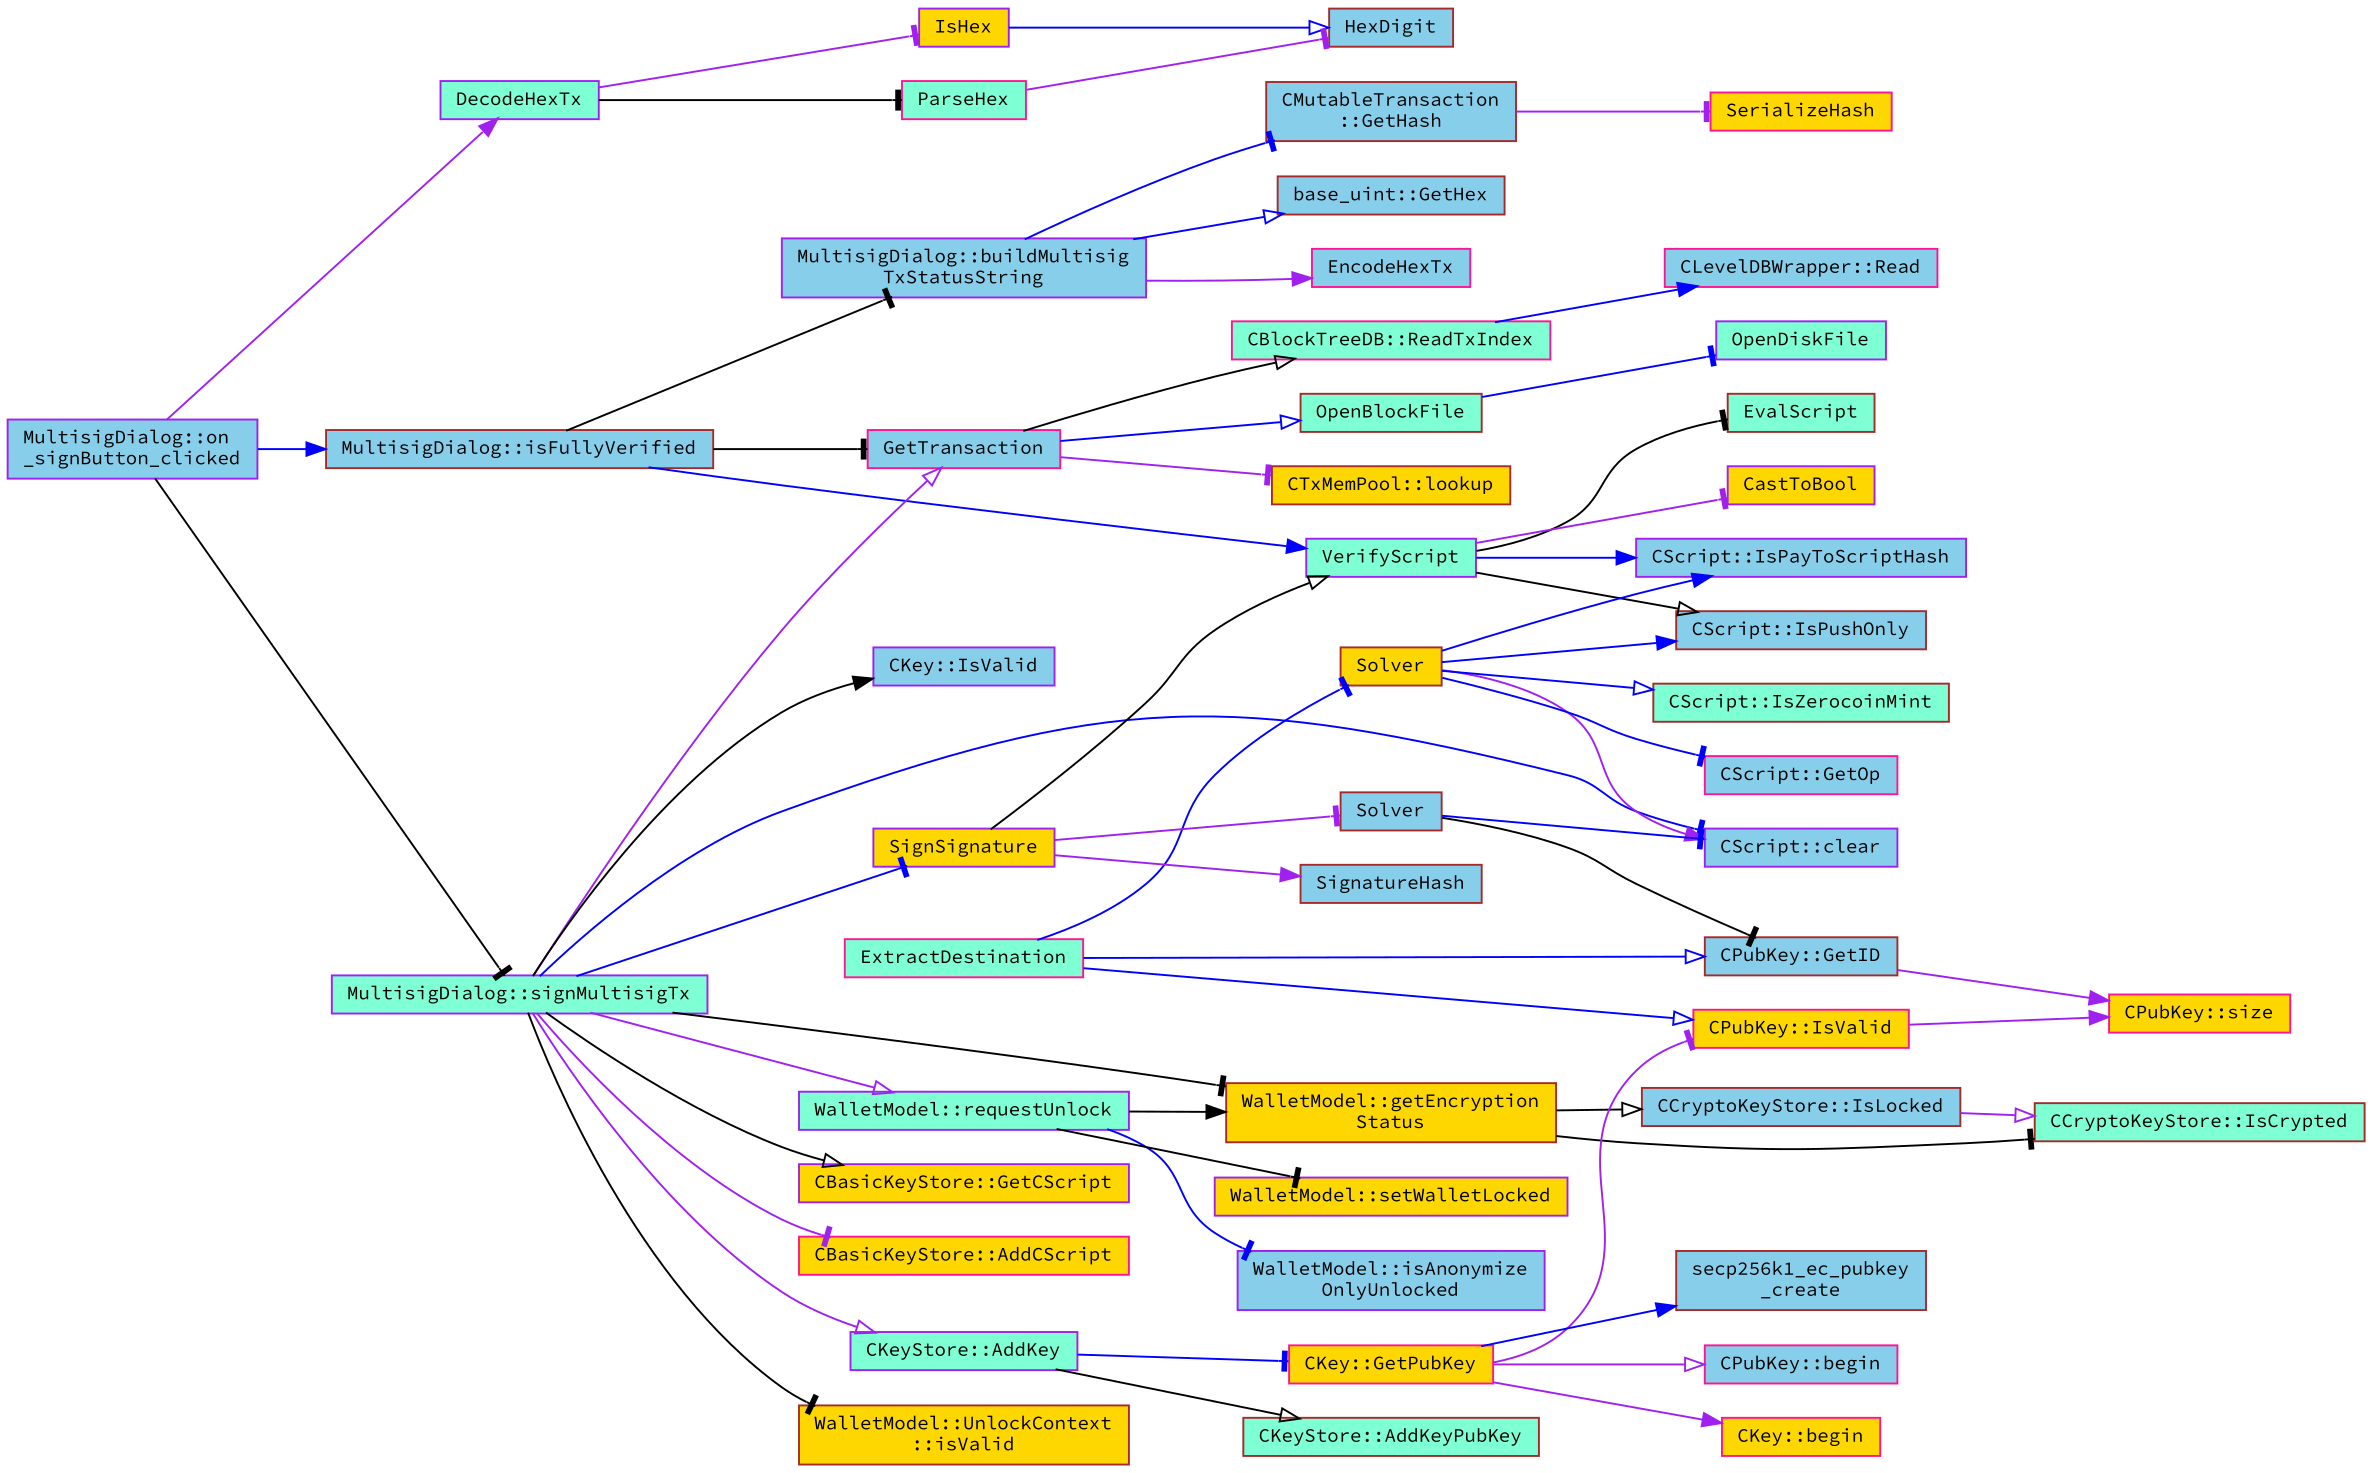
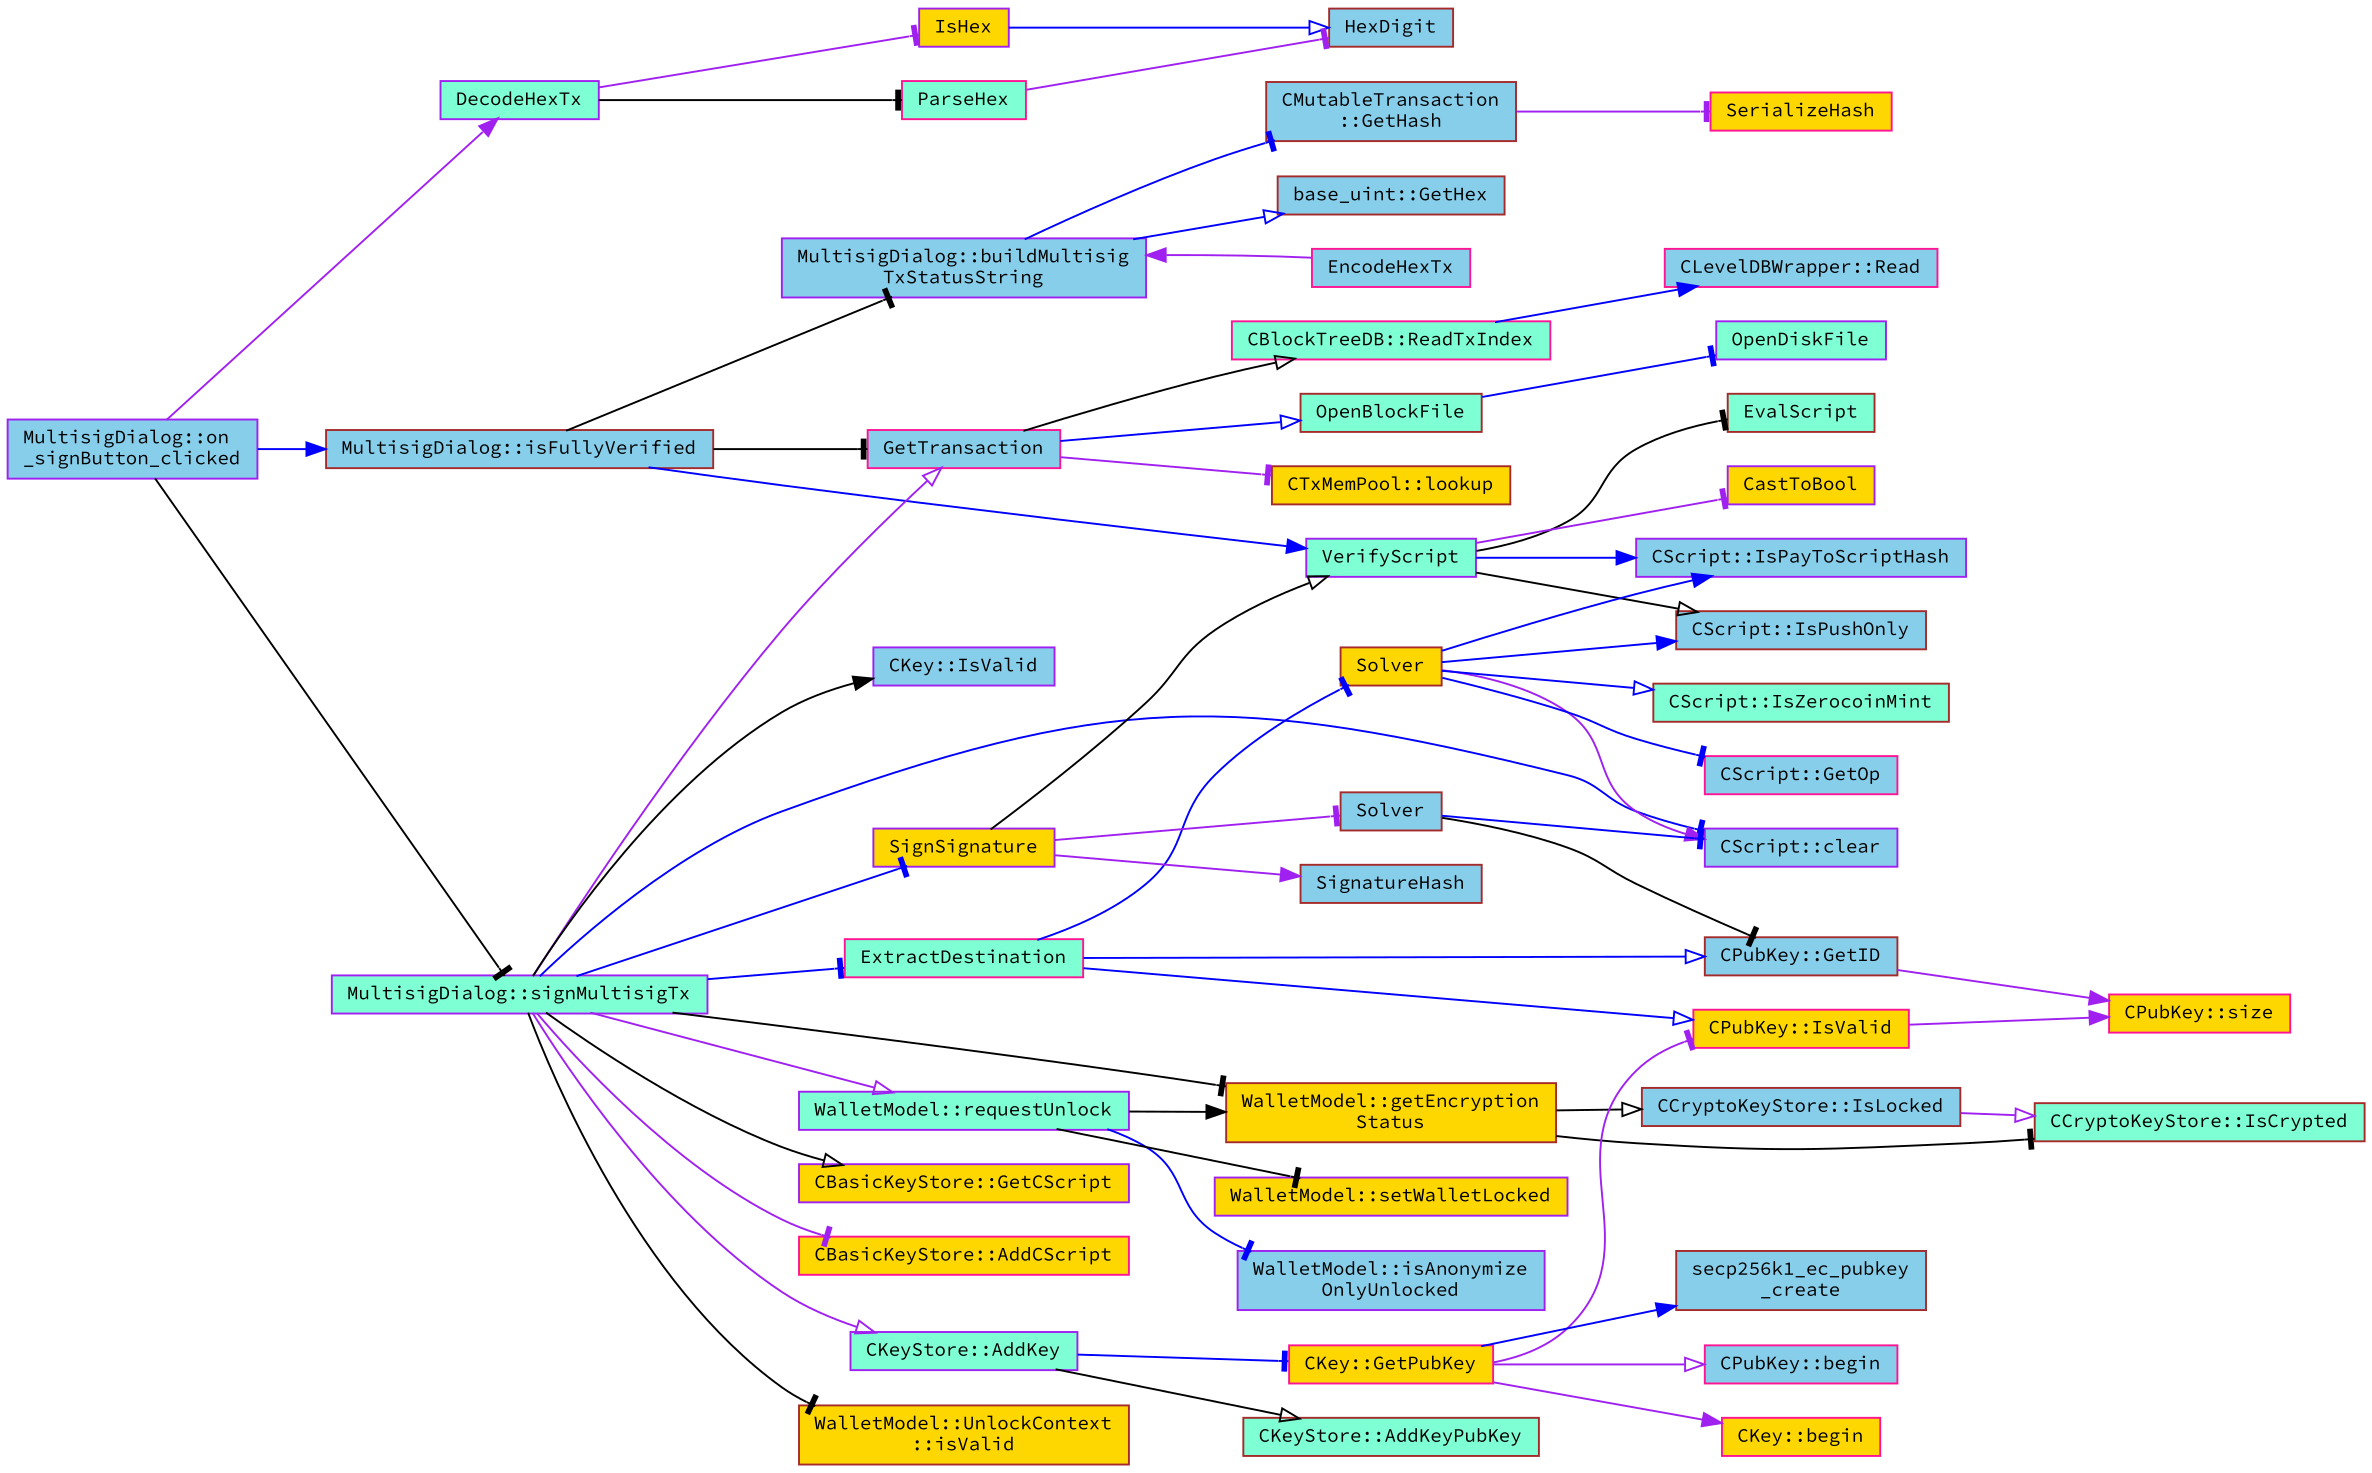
edge "MultisigDialog::buildMultisig TxStatusString" -> "EncodeHexTx": reversed
edge "MultisigDialog::signMultisigTx" -> "ExtractDestination": added
